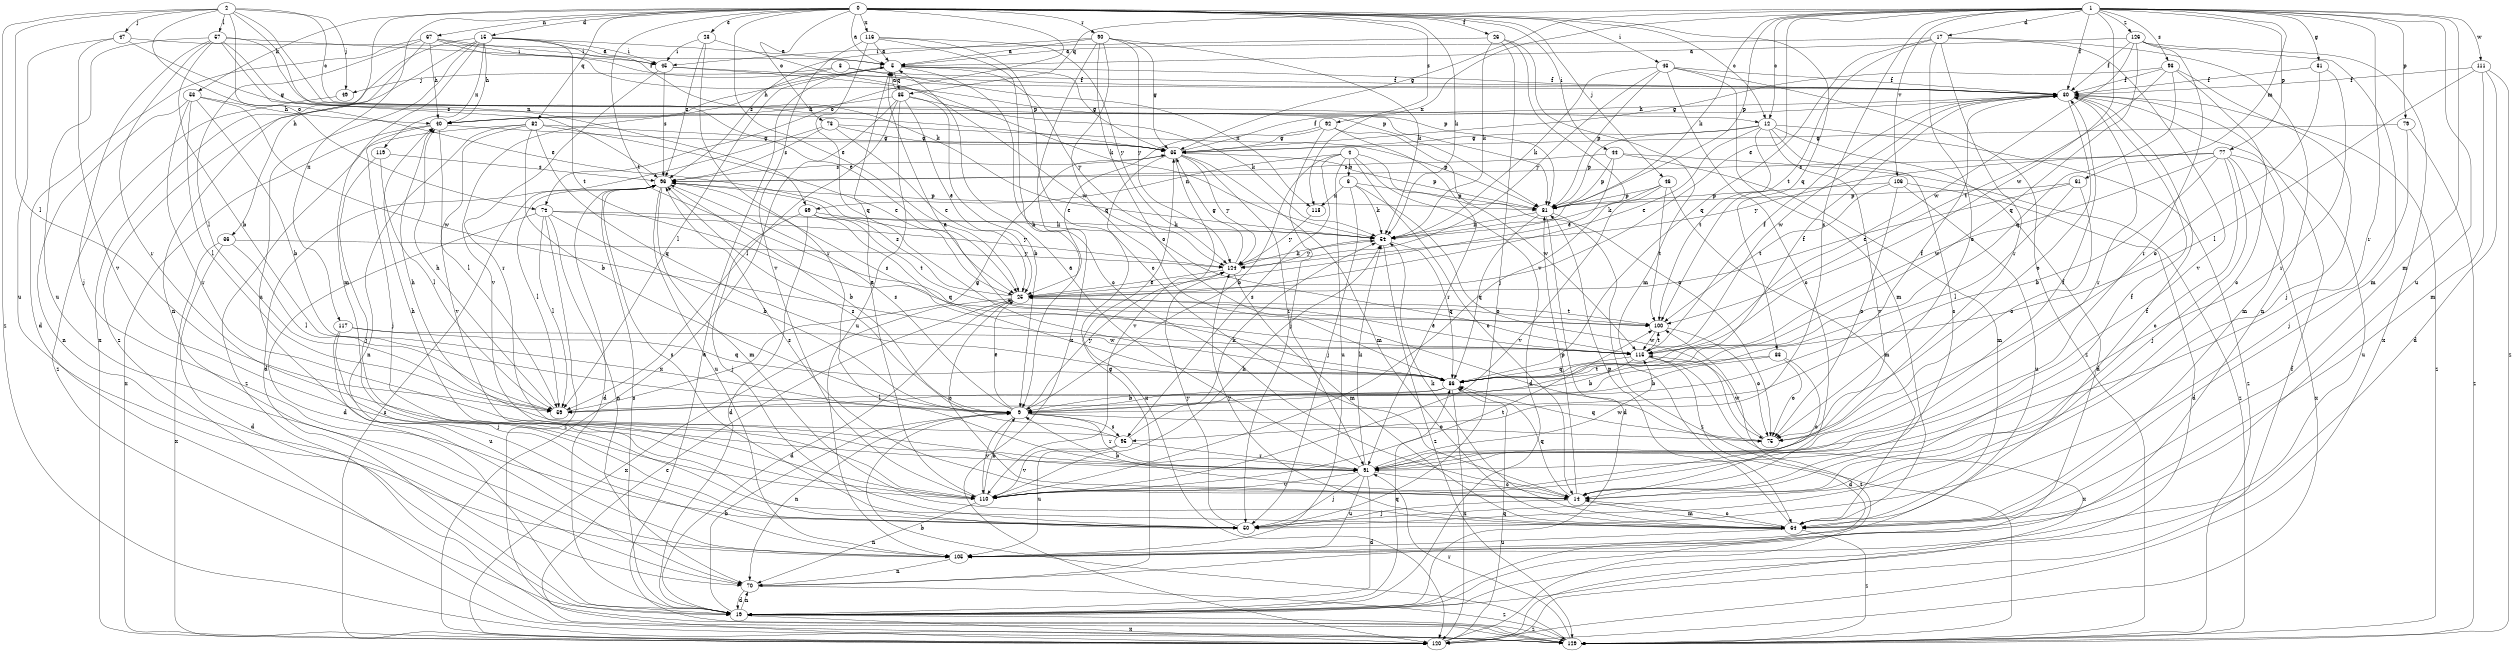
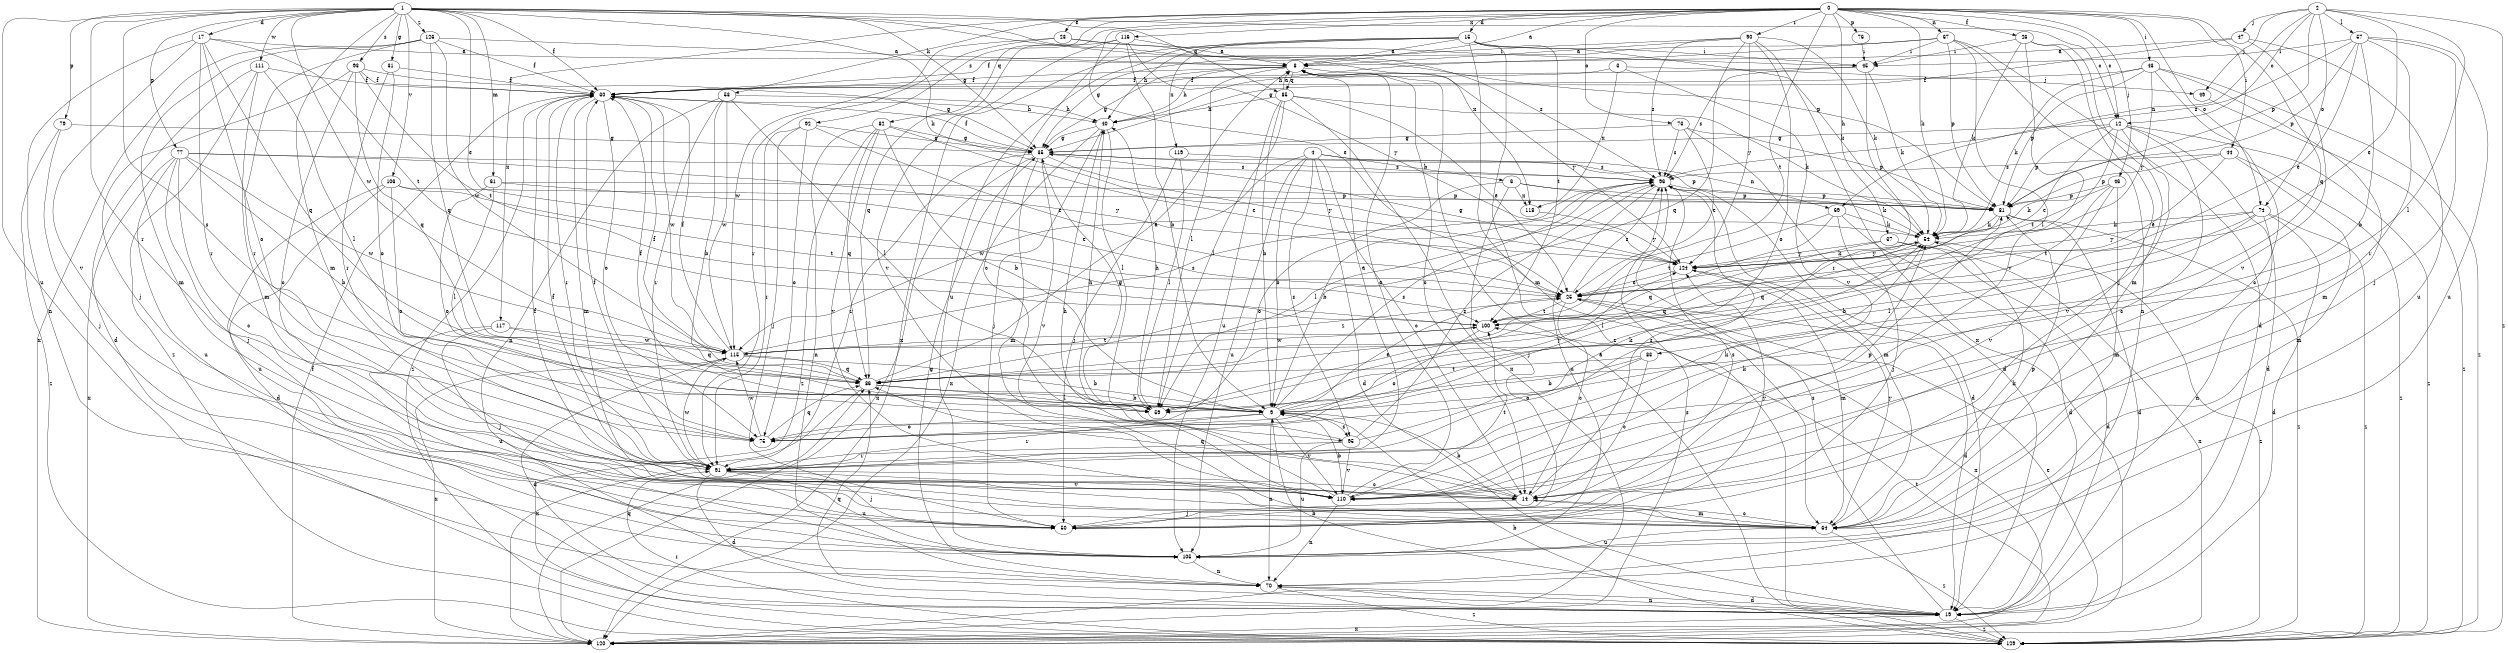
node "76": added
node "5": label "5" -> "8"
node "36": label "36" -> "37"
edge "115" -> "25": label "e" -> "z"
